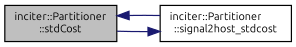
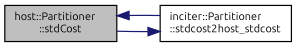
node "inciter::Partitioner ::stdCost": label "inciter::Partitioner ::stdCost" -> "host::Partitioner ::stdCost"
node "inciter::Partitioner ::signal2host_stdcost": label "inciter::Partitioner ::signal2host_stdcost" -> "inciter::Partitioner ::stdcost2host_stdcost"
